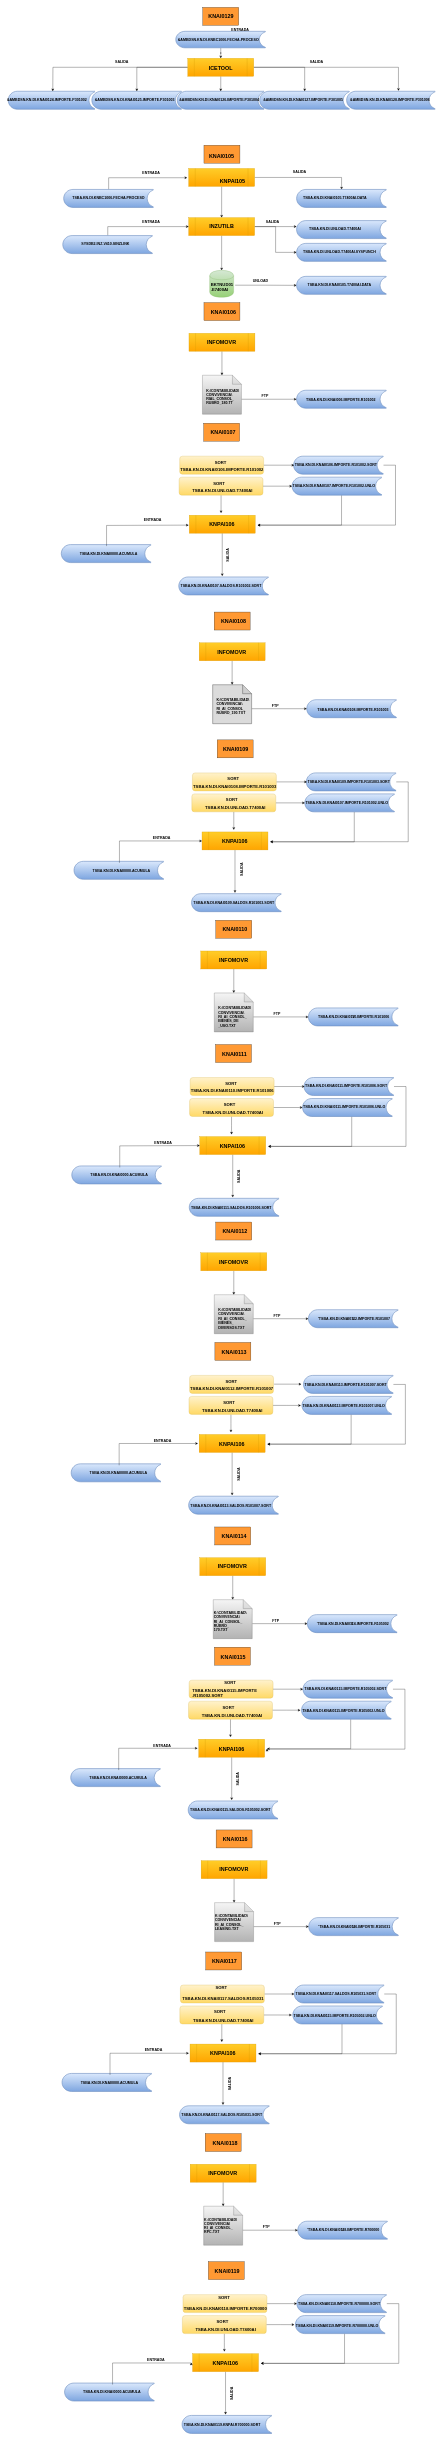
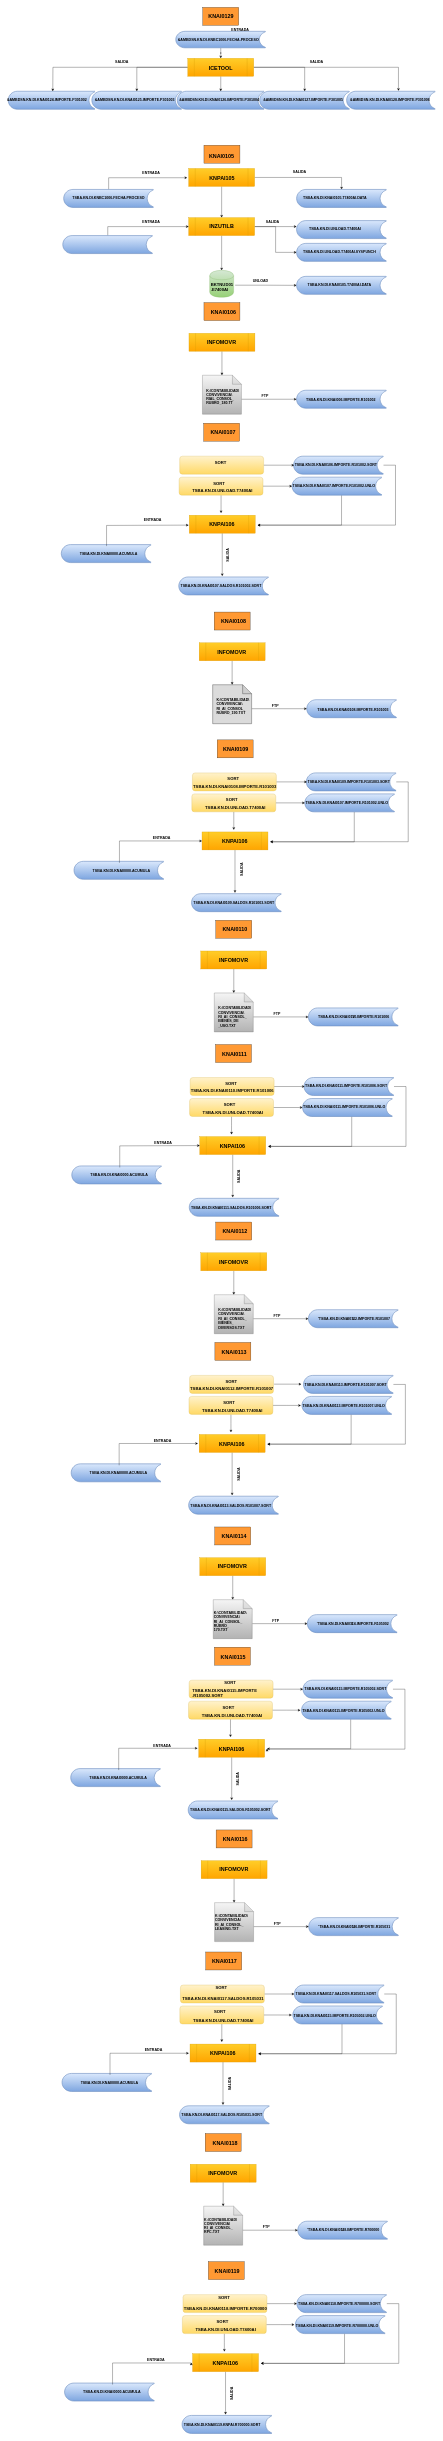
node "KNPAI105": moved (231, 180) -> (221, 177)
node "SYSDB2.INZ.V410.SINZLINK": removed
node "TSBA.KN.DI.KNAI0106.IMPORTE.R101002": removed
